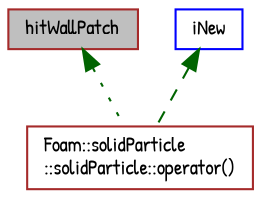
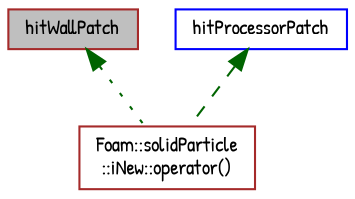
node "iNew": label "iNew" -> "hitProcessorPatch"
node "Foam::solidParticle ::solidParticle::operator()": label "Foam::solidParticle ::solidParticle::operator()" -> "Foam::solidParticle ::iNew::operator()"
